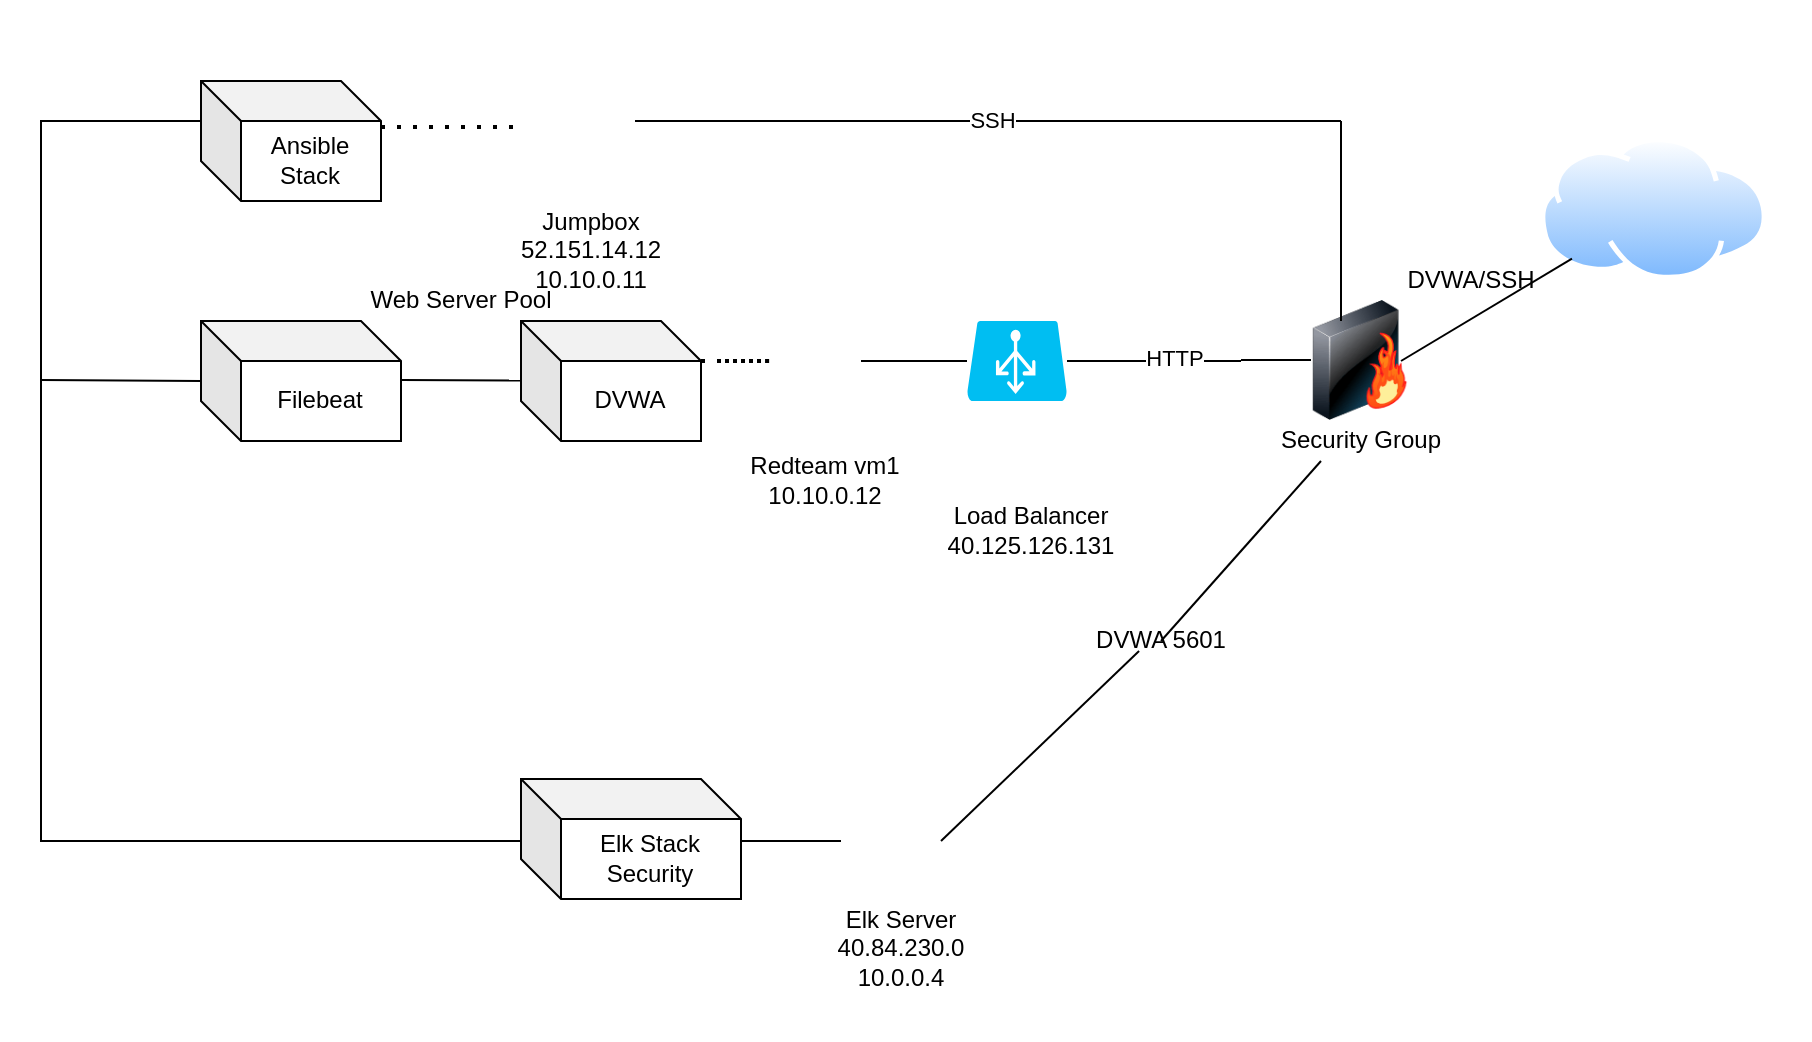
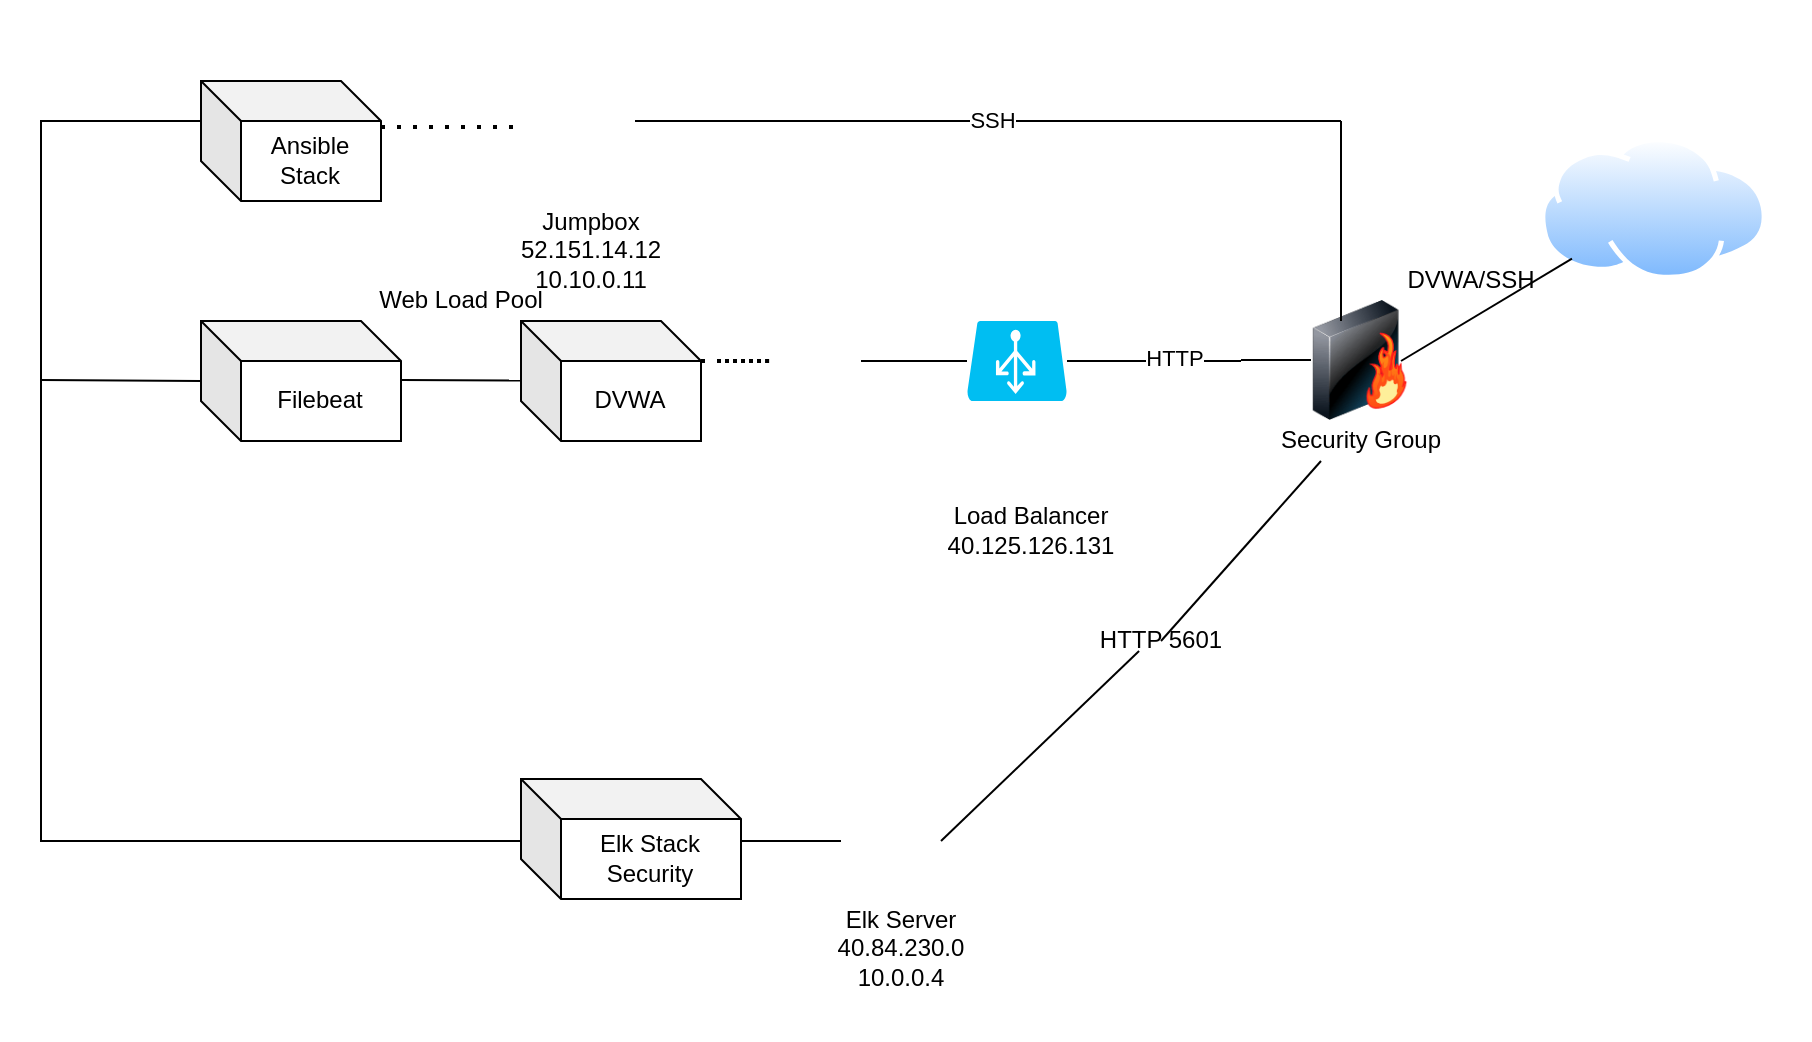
node "Web Server Pool": label "Web Server Pool" -> "Web Load Pool"
node "Redteam vm1 10.10.0.12": removed
node "DVWA 5601": label "DVWA 5601" -> "HTTP 5601"
